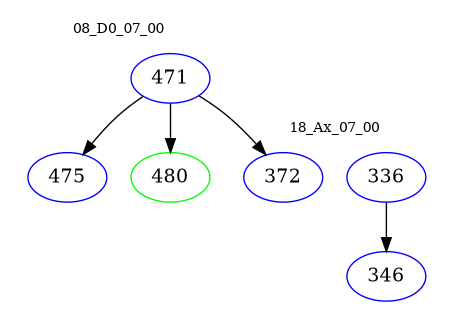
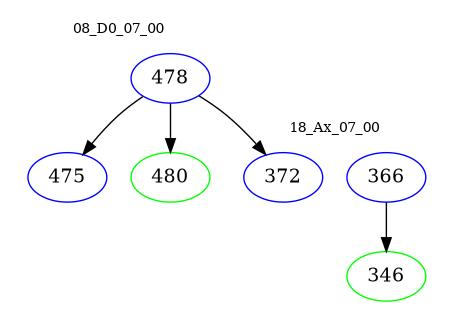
node "471": label "471" -> "478"
node "336": label "336" -> "366"
node "346": color blue -> green
